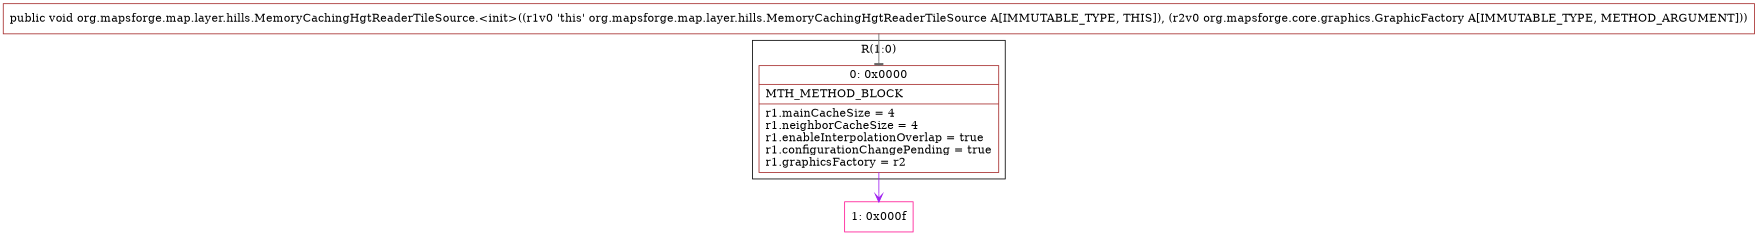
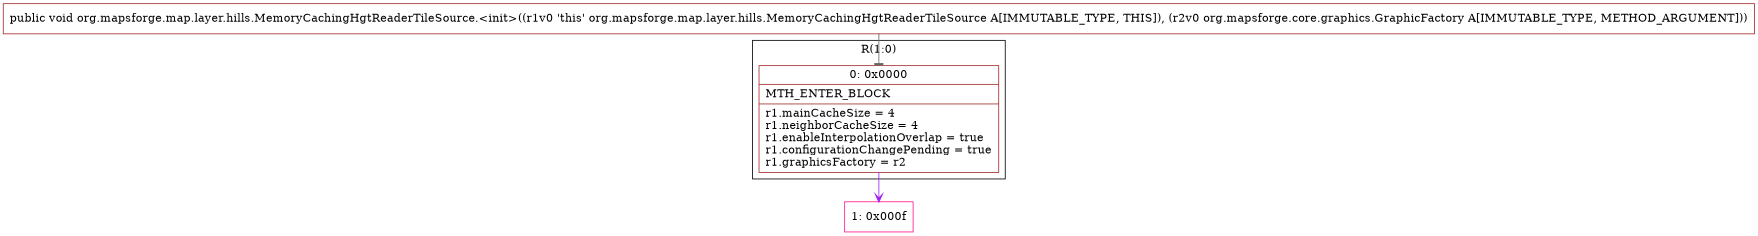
node "0: 0x0000": text "MTH_METHOD_BLOCK" -> "MTH_ENTER_BLOCK"
